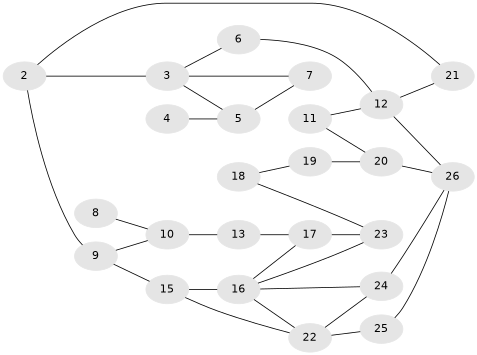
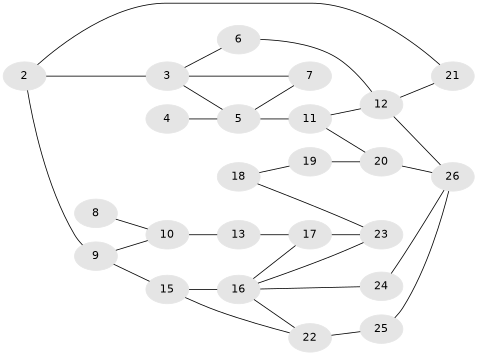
edge "5" -- "11": added
edge "24" -- "22": removed
